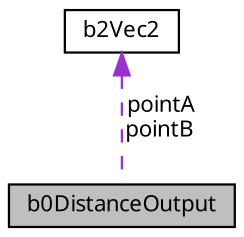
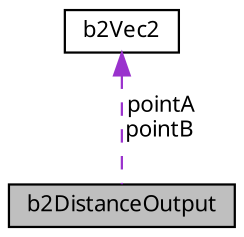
node "b0DistanceOutput": label "b0DistanceOutput" -> "b2DistanceOutput"
